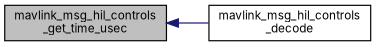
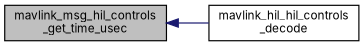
node "mavlink_msg_hil_controls _decode": label "mavlink_msg_hil_controls _decode" -> "mavlink_hil_hil_controls _decode"
